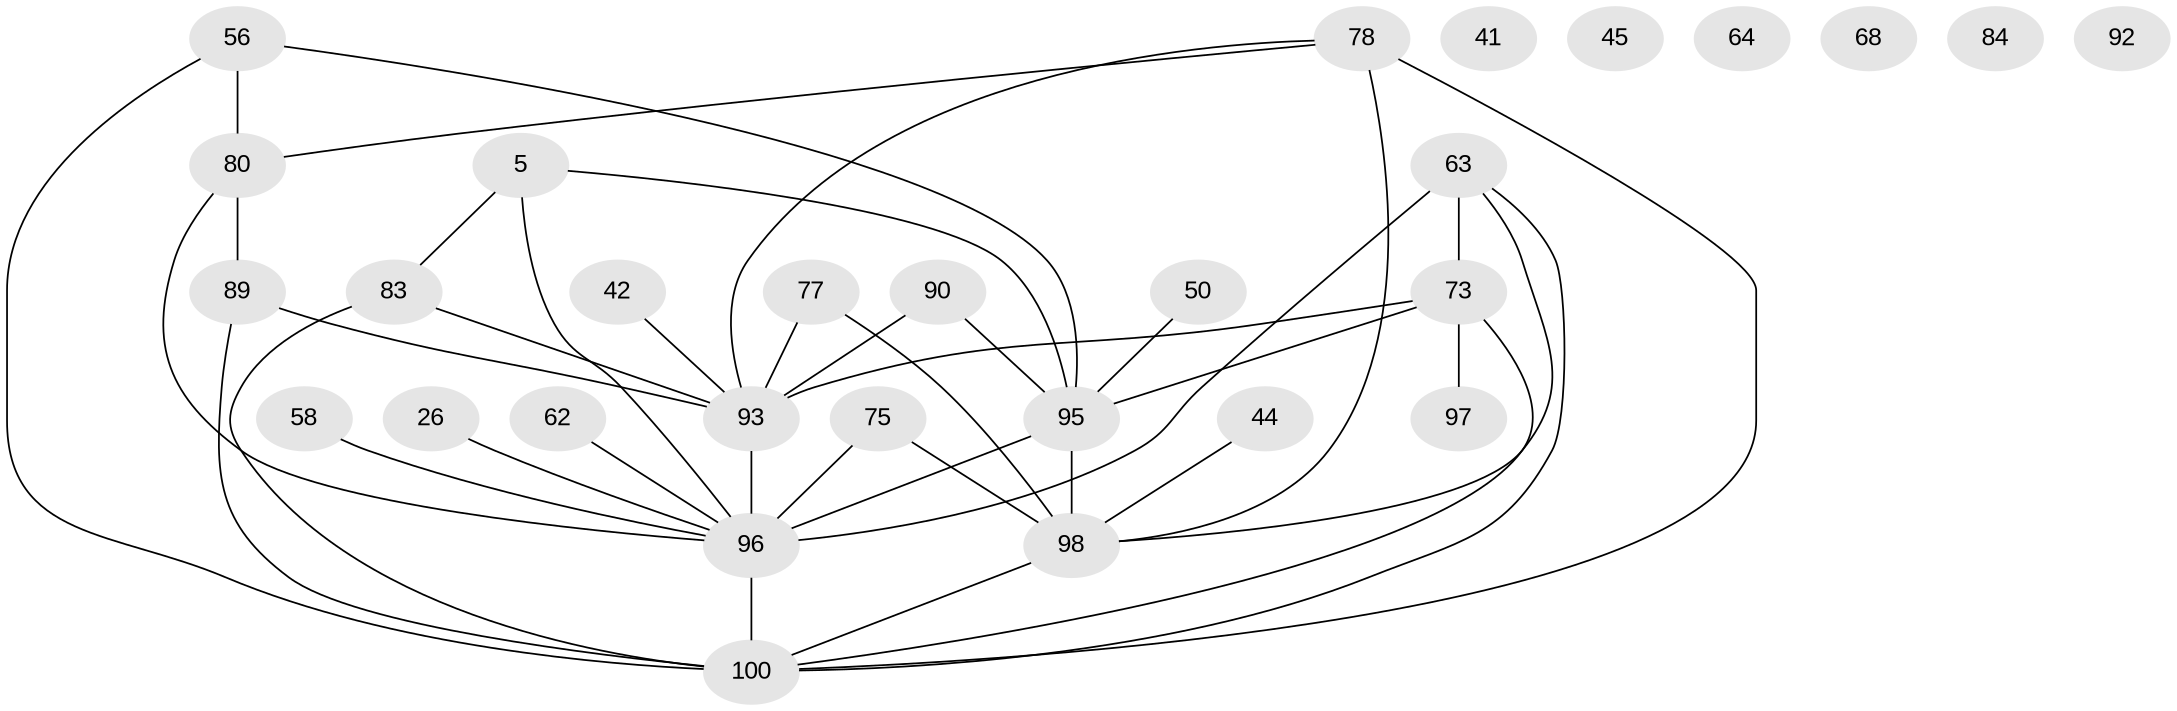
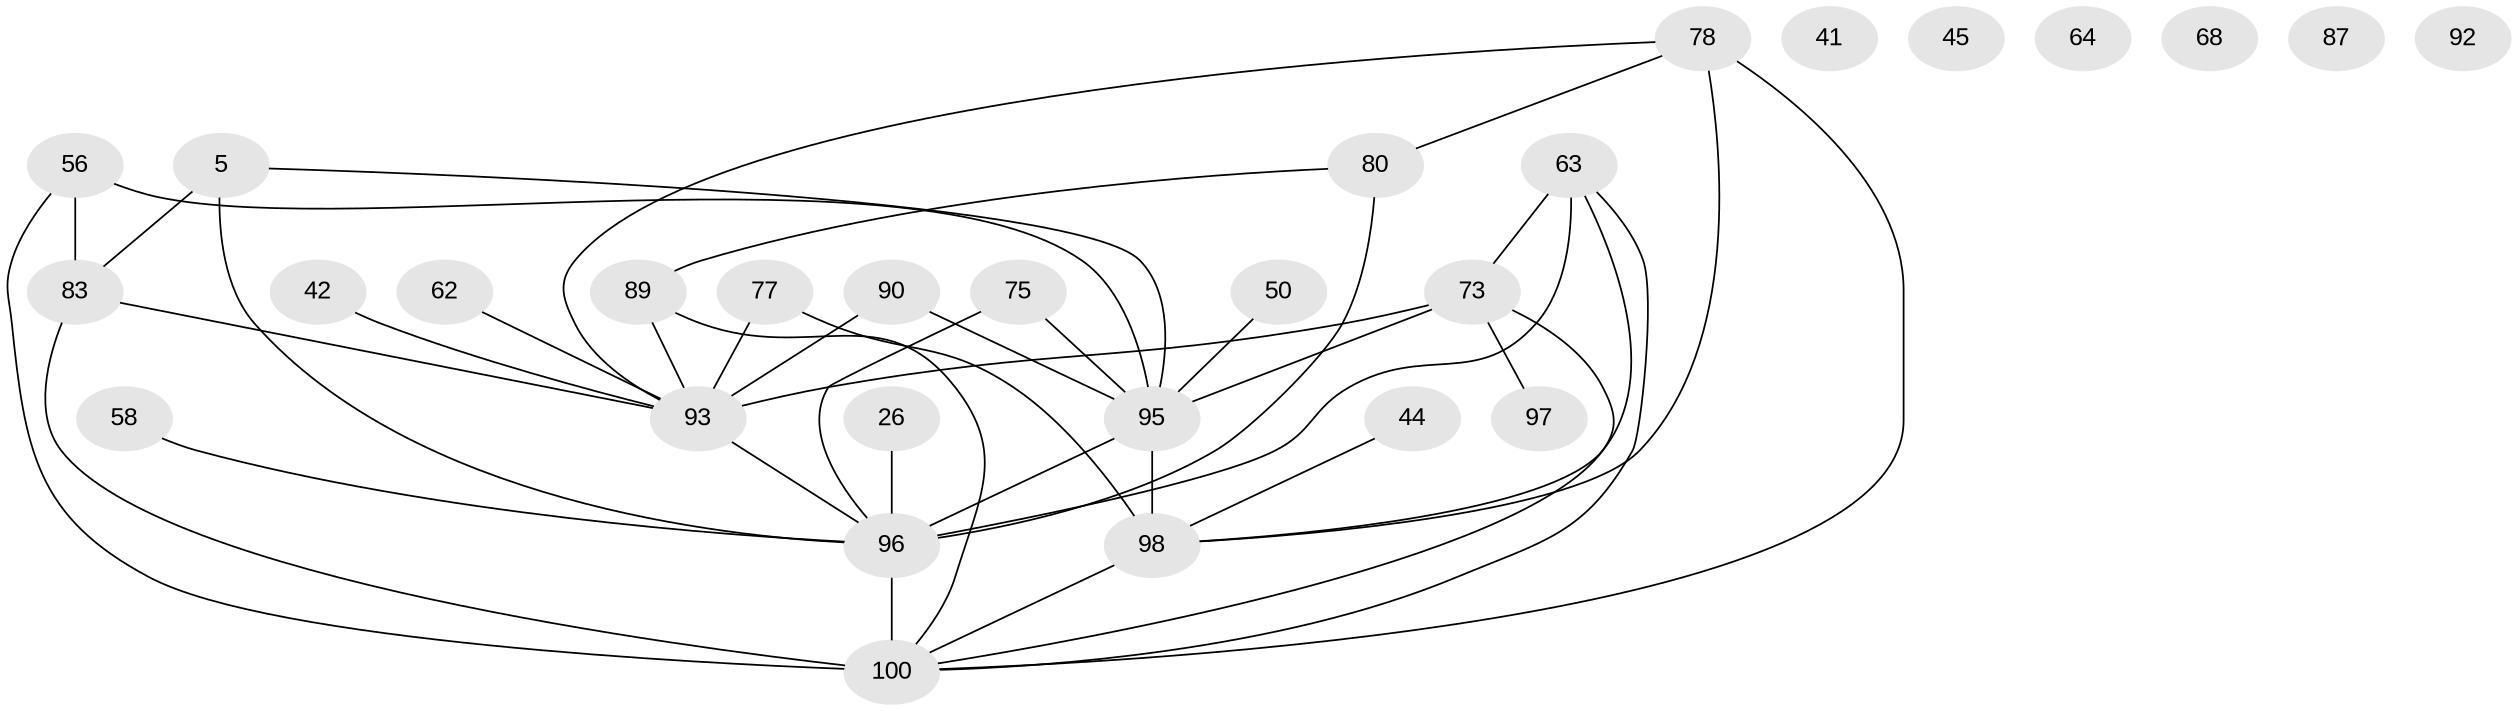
node "84": label "84" -> "87"
edge "56" -- "80": now "56" -- "83"
edge "62" -- "96": now "62" -- "93"
edge "75" -- "98": now "75" -- "95"
